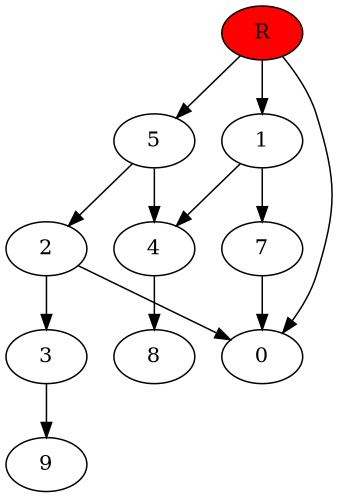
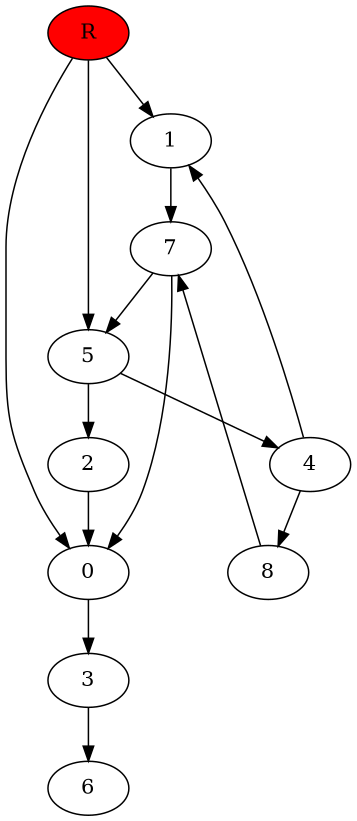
edge "1" -> "4": reversed
edge "2" -> "3": now "0" -> "3"
edge "7" -> "5": added
edge "8" -> "7": added
node "9": label "9" -> "6"
